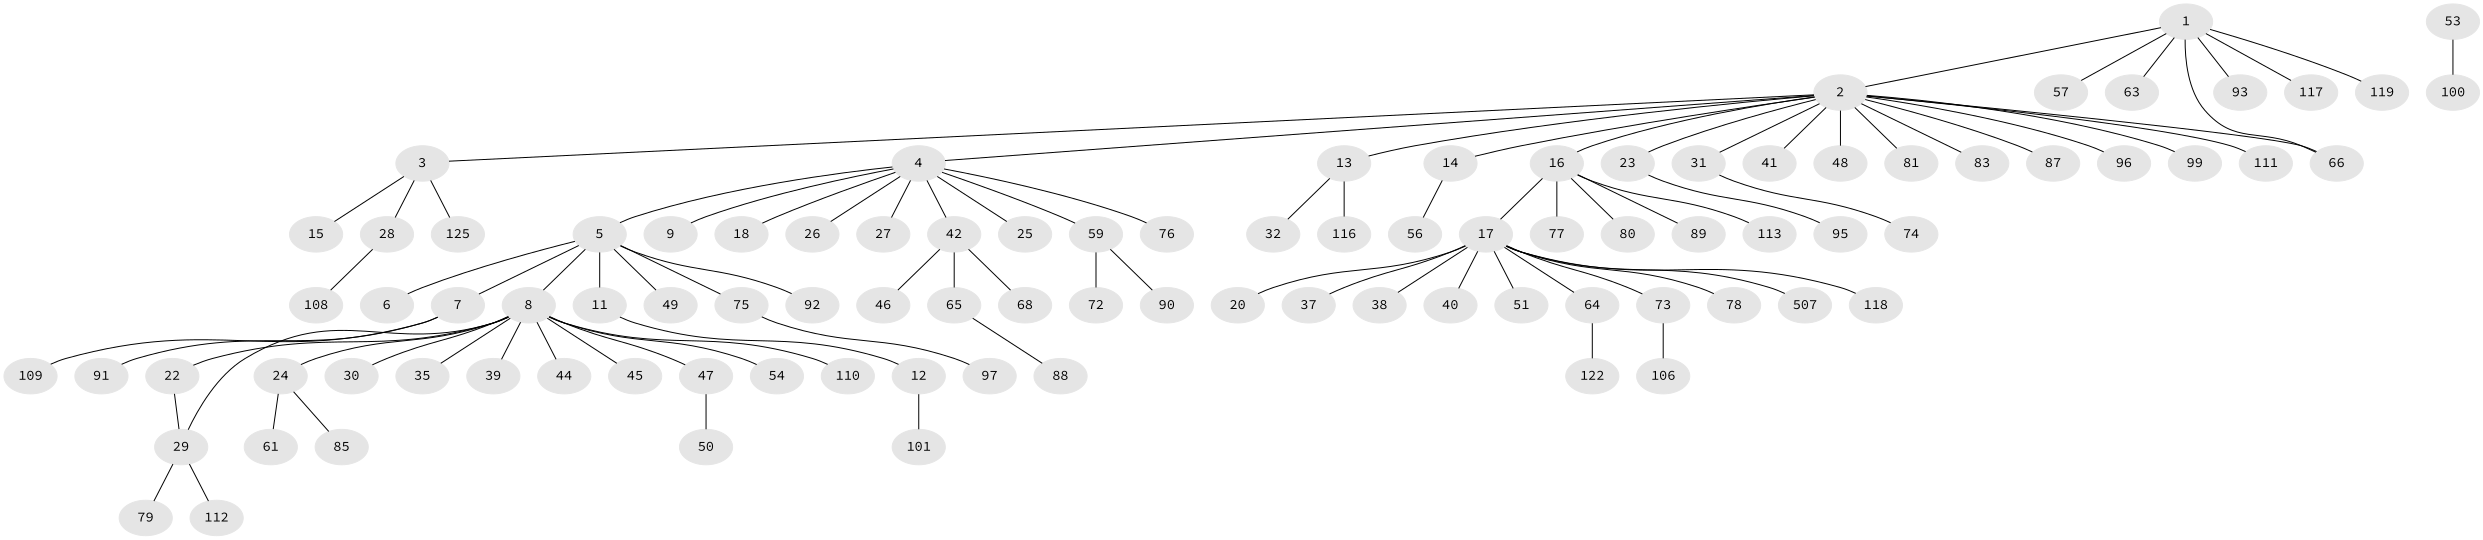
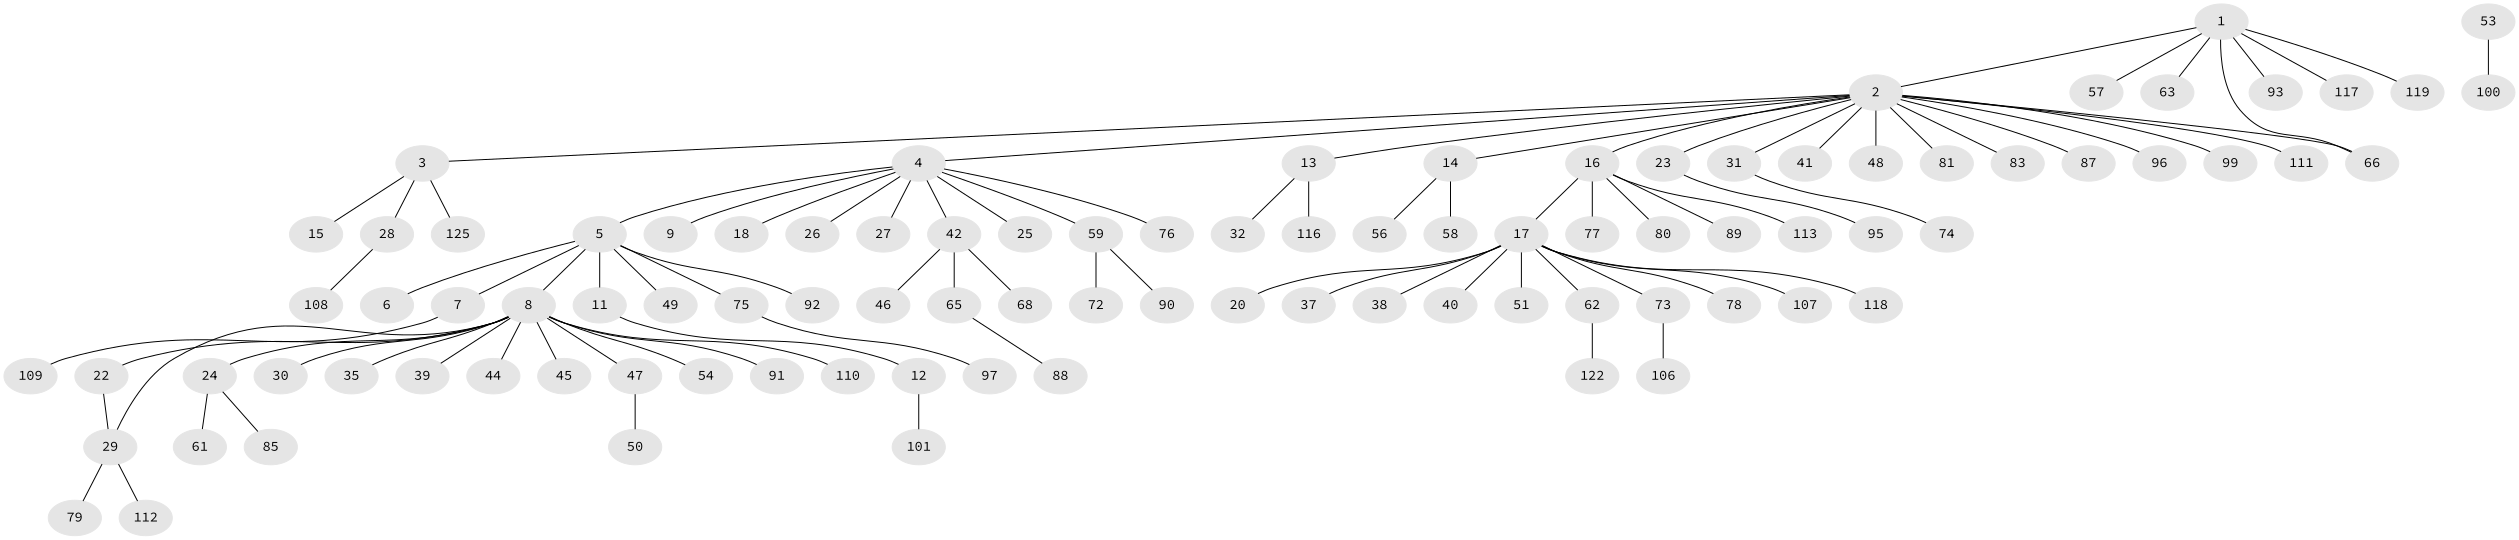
node "58": added
node "64": label "64" -> "62"
node "507": label "507" -> "107"
edge "7" -- "91": now "8" -- "91"
